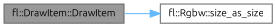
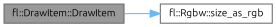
node "fl::Rgbw::size_as_size": label "fl::Rgbw::size_as_size" -> "fl::Rgbw::size_as_rgb"
